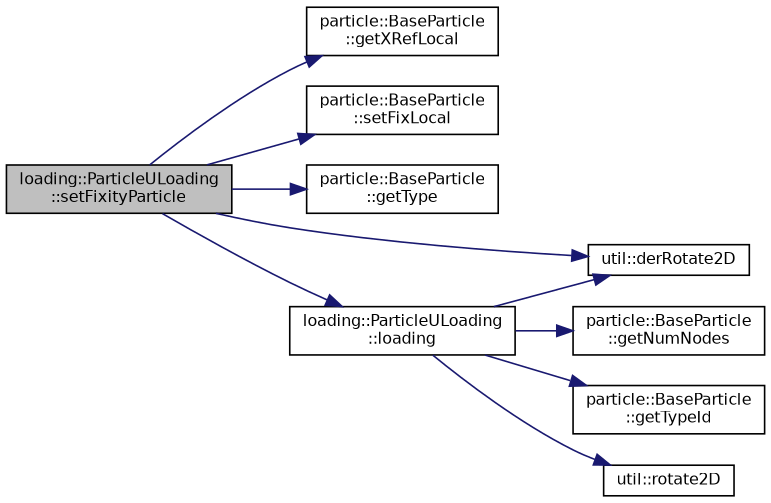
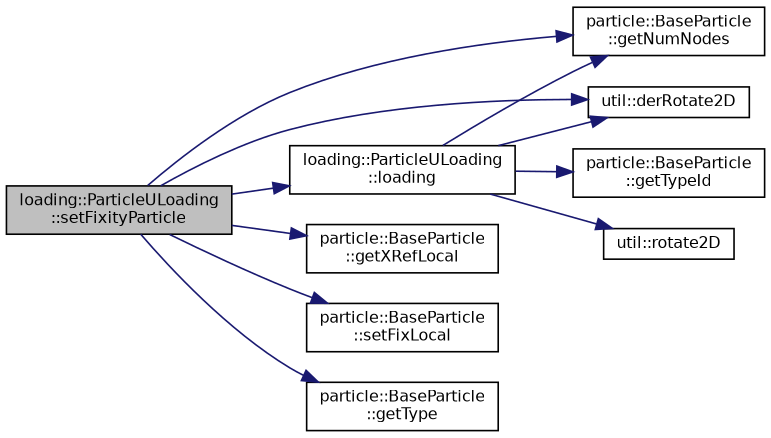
edge "loading::ParticleULoading ::setFixityParticle" -> "particle::BaseParticle ::getNumNodes": added
